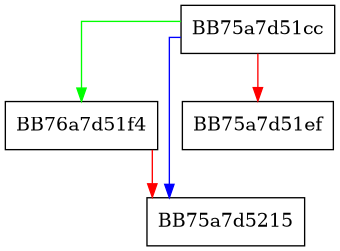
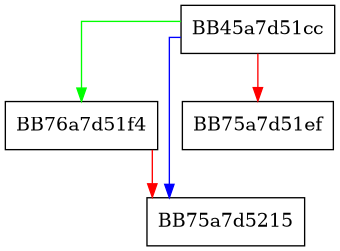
node "BB75a7d51cc": label "BB75a7d51cc" -> "BB45a7d51cc"
